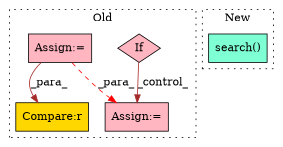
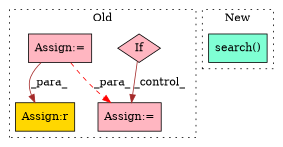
node "Compare:r": label "Compare:r" -> "Assign:r"
